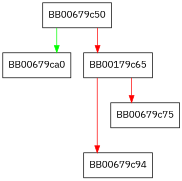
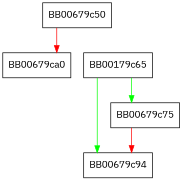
edge "BB00679c50" -> "BB00679ca0": color green -> red
edge "BB00679c50" -> "BB00179c65": removed
edge "BB00179c65" -> "BB00679c75": color red -> green
edge "BB00179c65" -> "BB00679c94": color red -> green
edge "BB00679c75" -> "BB00679c94": added
